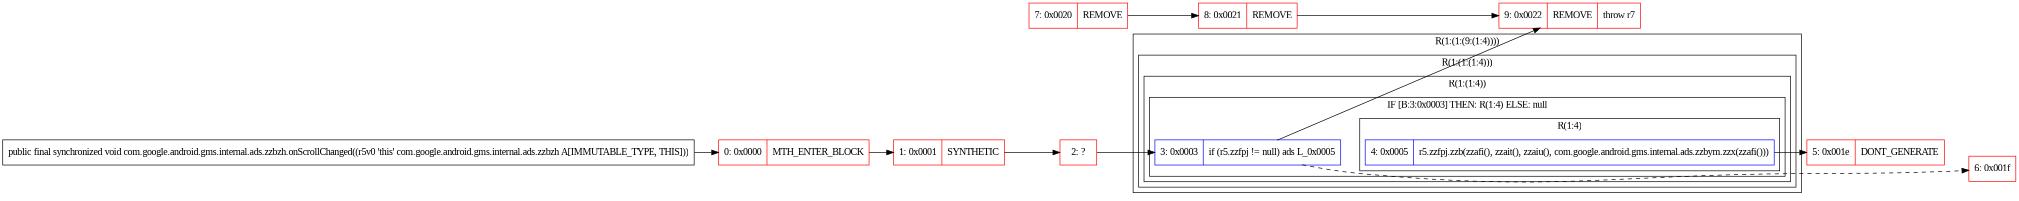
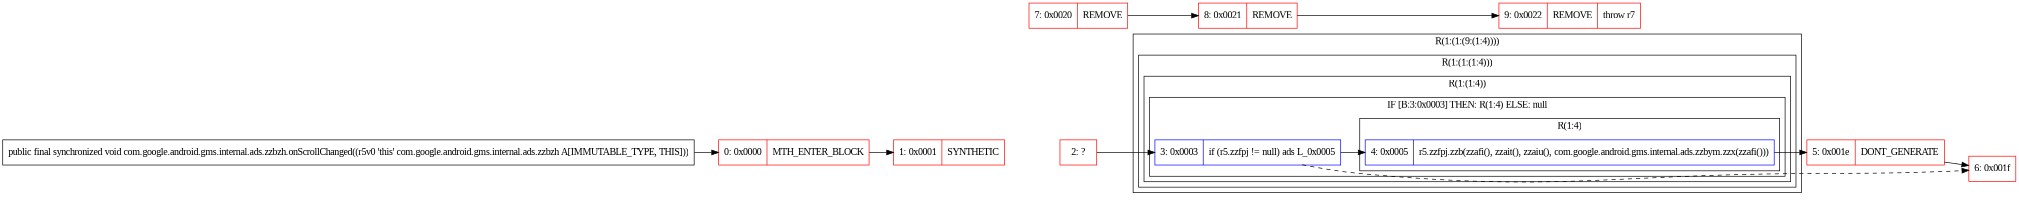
edge "3: 0x0003" -> "9: 0x0022": now "3: 0x0003" -> "4: 0x0005"
edge "1: 0x0001" -> "2: ?": removed
edge "5: 0x001e" -> "6: 0x001f": added
